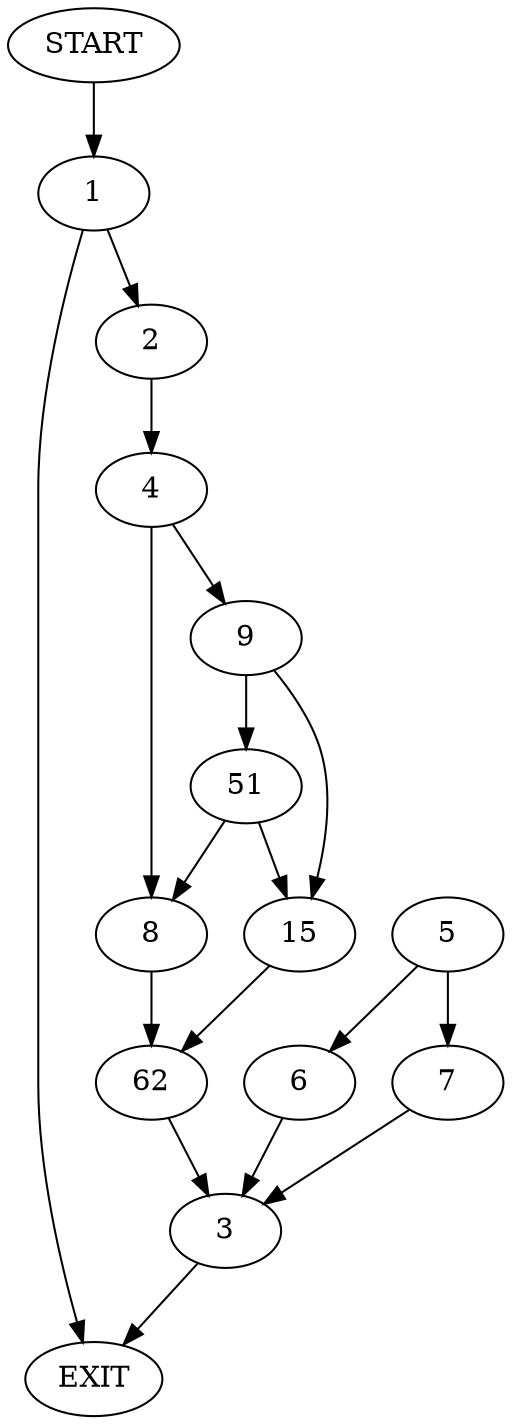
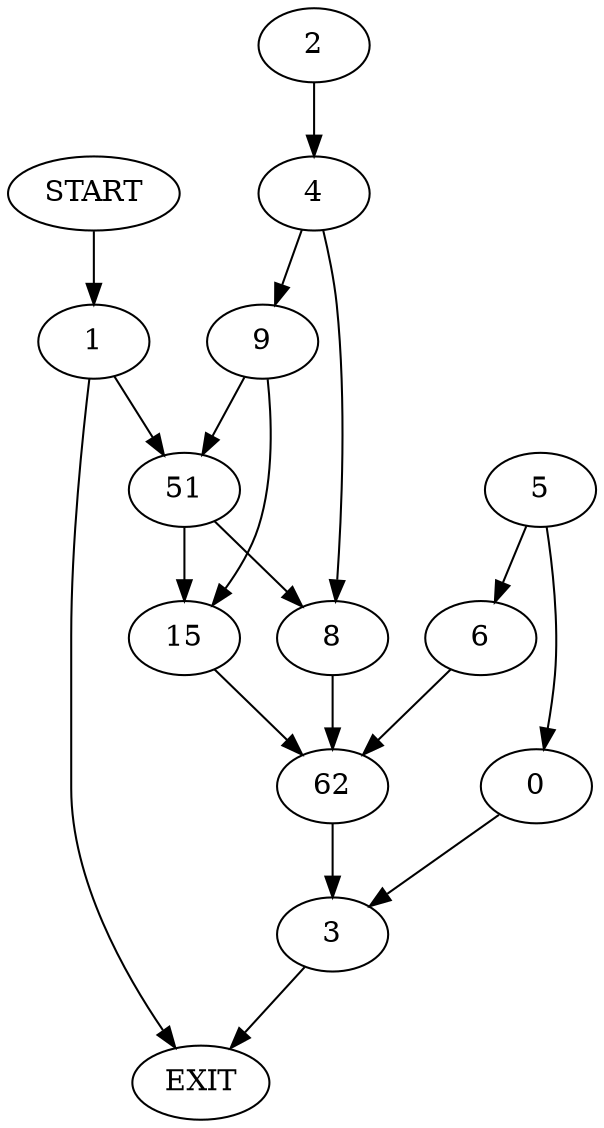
edge "1" -> "2": now "1" -> "51"
node "7": label "7" -> "0"
edge "6" -> "3": now "6" -> "62"
